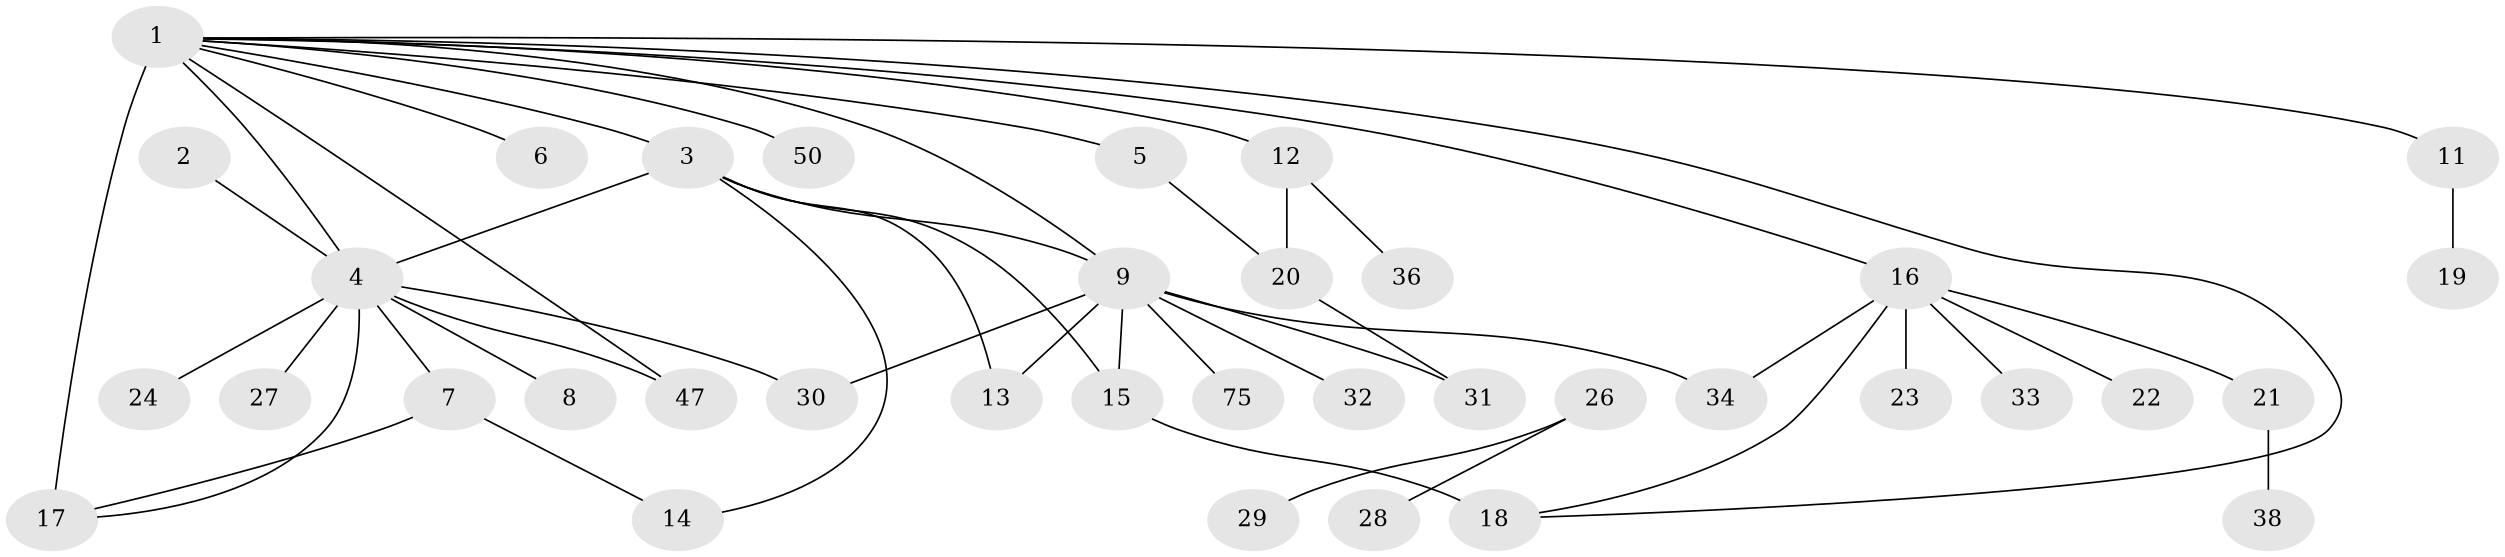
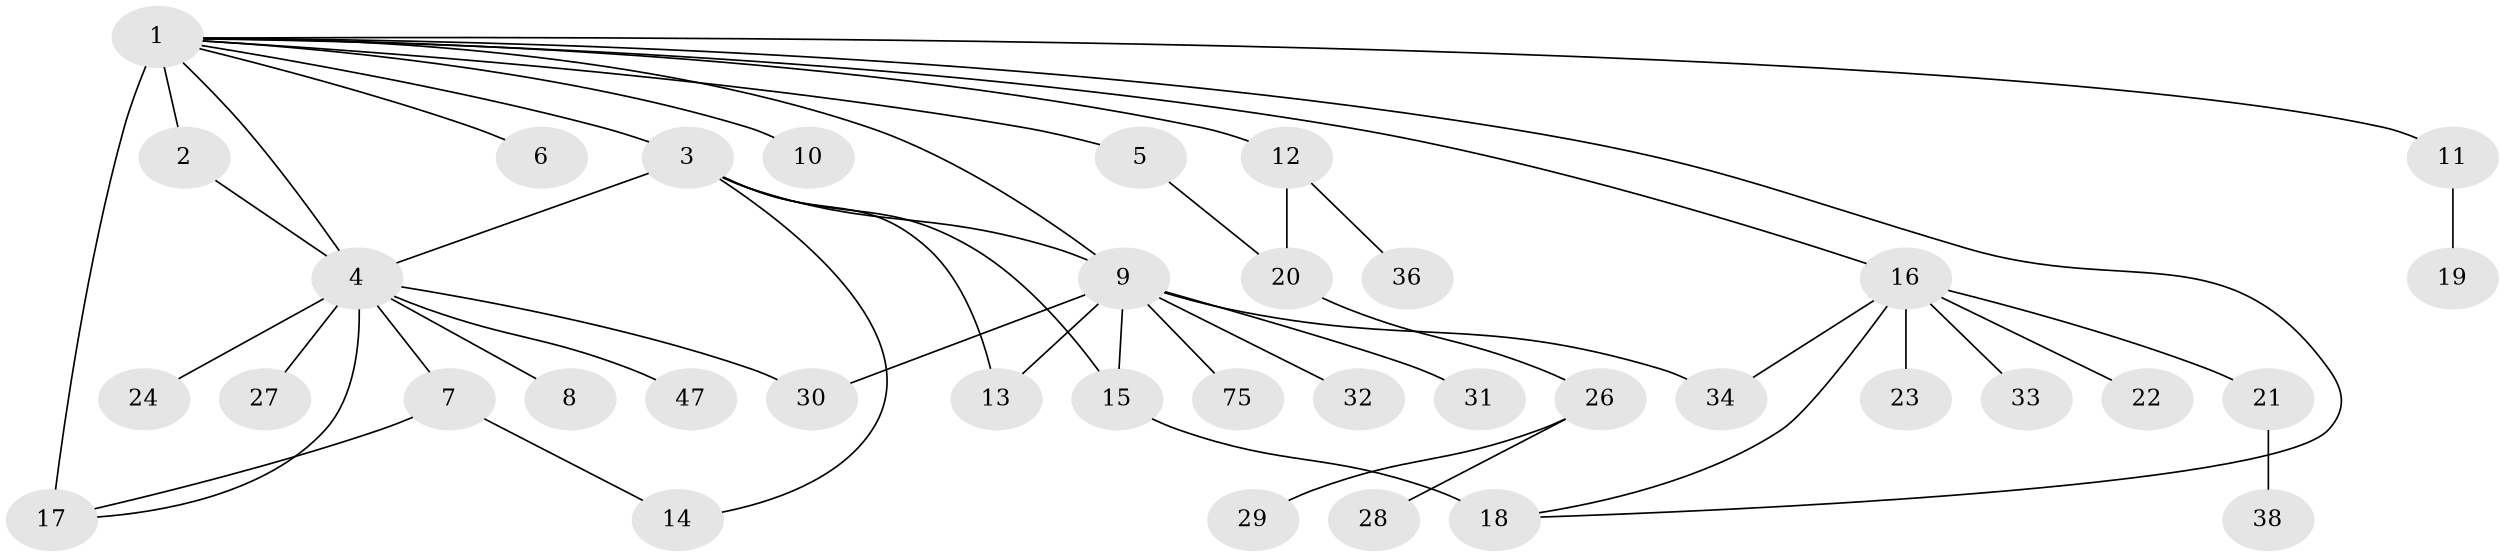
node "50": label "50" -> "10"
edge "1" -- "47": now "1" -- "2"
edge "20" -- "31": now "20" -- "26"
